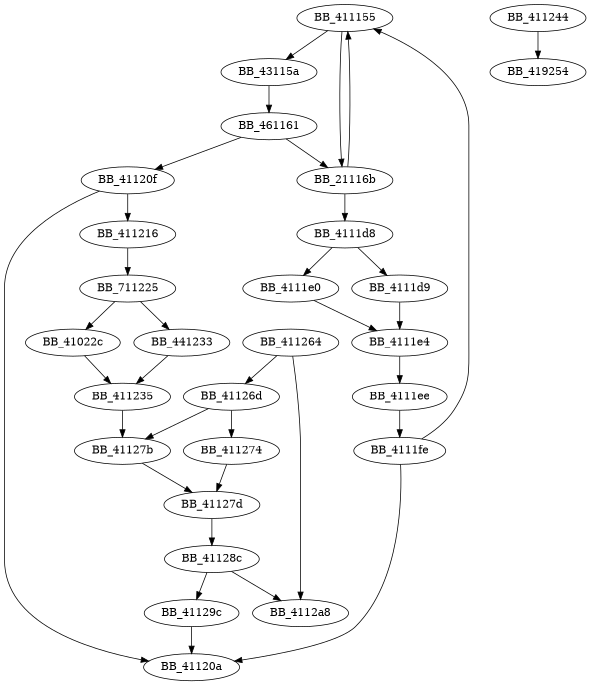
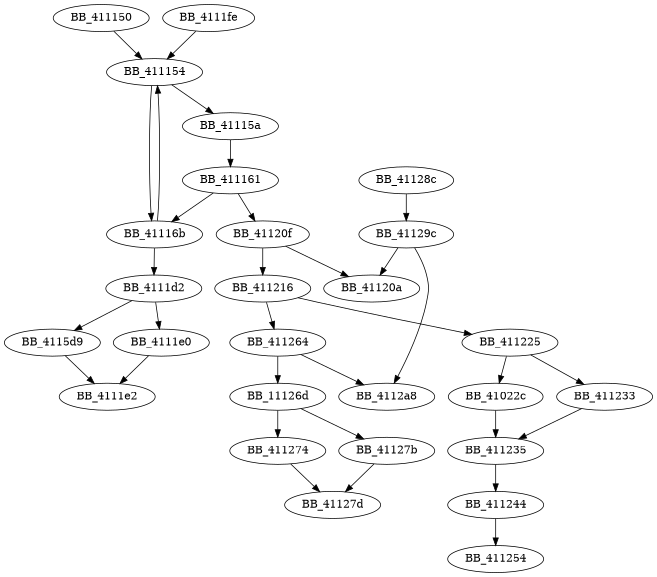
node "BB_411150": added
node "BB_411155": label "BB_411155" -> "BB_411154"
node "BB_43115a": label "BB_43115a" -> "BB_41115a"
node "BB_419254": label "BB_419254" -> "BB_411254"
node "BB_461161": label "BB_461161" -> "BB_411161"
node "BB_21116b": label "BB_21116b" -> "BB_41116b"
node "BB_4111d8": label "BB_4111d8" -> "BB_4111d2"
node "BB_711225": label "BB_711225" -> "BB_411225"
node "BB_4111d9": label "BB_4111d9" -> "BB_4115d9"
edge "BB_411216" -> "BB_411264": added
node "BB_441233": label "BB_441233" -> "BB_411233"
node "BB_4111e4": label "BB_4111e4" -> "BB_4111e2"
node "BB_41126d": label "BB_41126d" -> "BB_11126d"
node "BB_4111ee": removed
edge "BB_411235" -> "BB_41127b": now "BB_411235" -> "BB_411244"
edge "BB_41127d" -> "BB_41128c": removed
edge "BB_41128c" -> "BB_4112a8": now "BB_41129c" -> "BB_4112a8"
edge "BB_4111fe" -> "BB_41120a": removed
